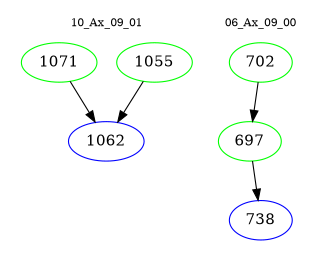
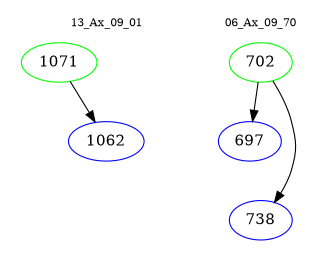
cluster "10_Ax_09_01": label "10_Ax_09_01" -> "13_Ax_09_01"
cluster "06_Ax_09_00": label "06_Ax_09_00" -> "06_Ax_09_70"
node "1055": removed
node "697": color green -> blue
edge "697" -> "738": now "702" -> "738"
